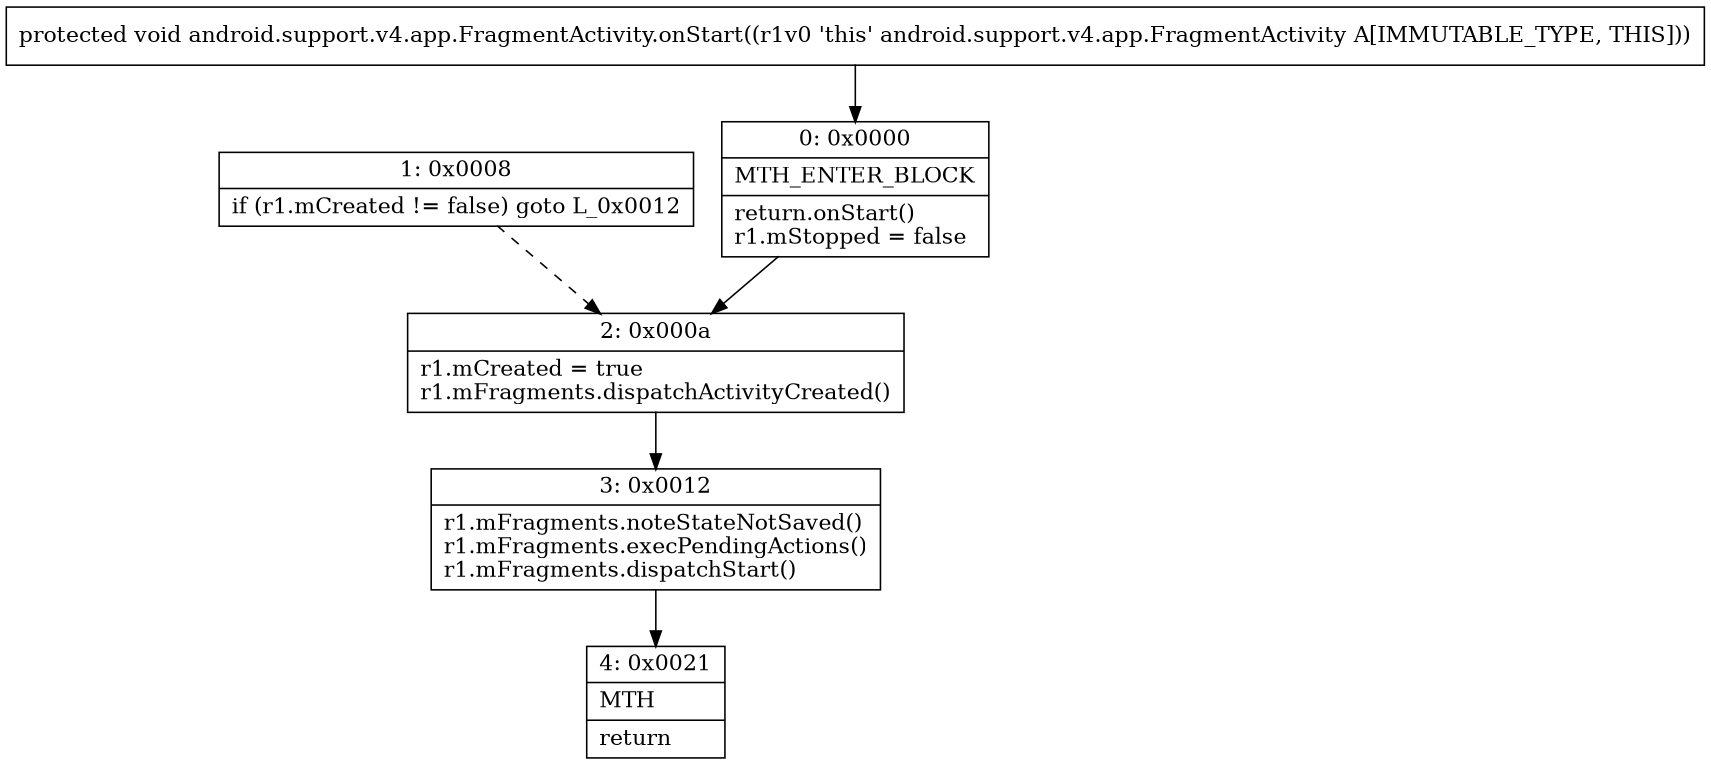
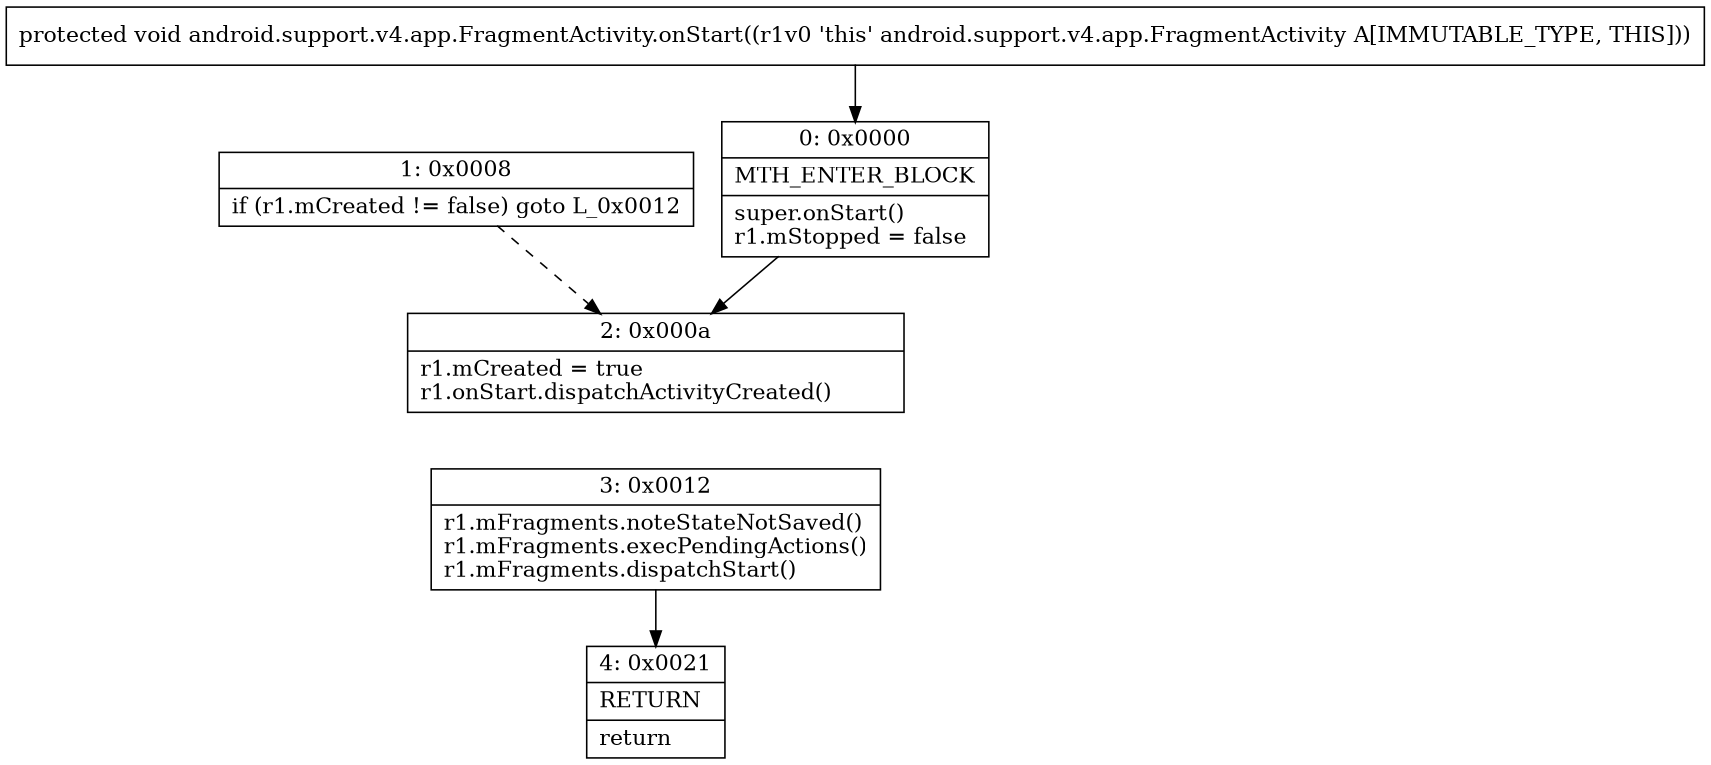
node "0: 0x0000": text "return.onStart()" -> "super.onStart()"
node "2: 0x000a": text "r1.mFragments.dispatchActivityCreated()" -> "r1.onStart.dispatchActivityCreated()"
edge "2: 0x000a" -> "3: 0x0012": removed
node "4: 0x0021": text "MTH" -> "RETURN"
